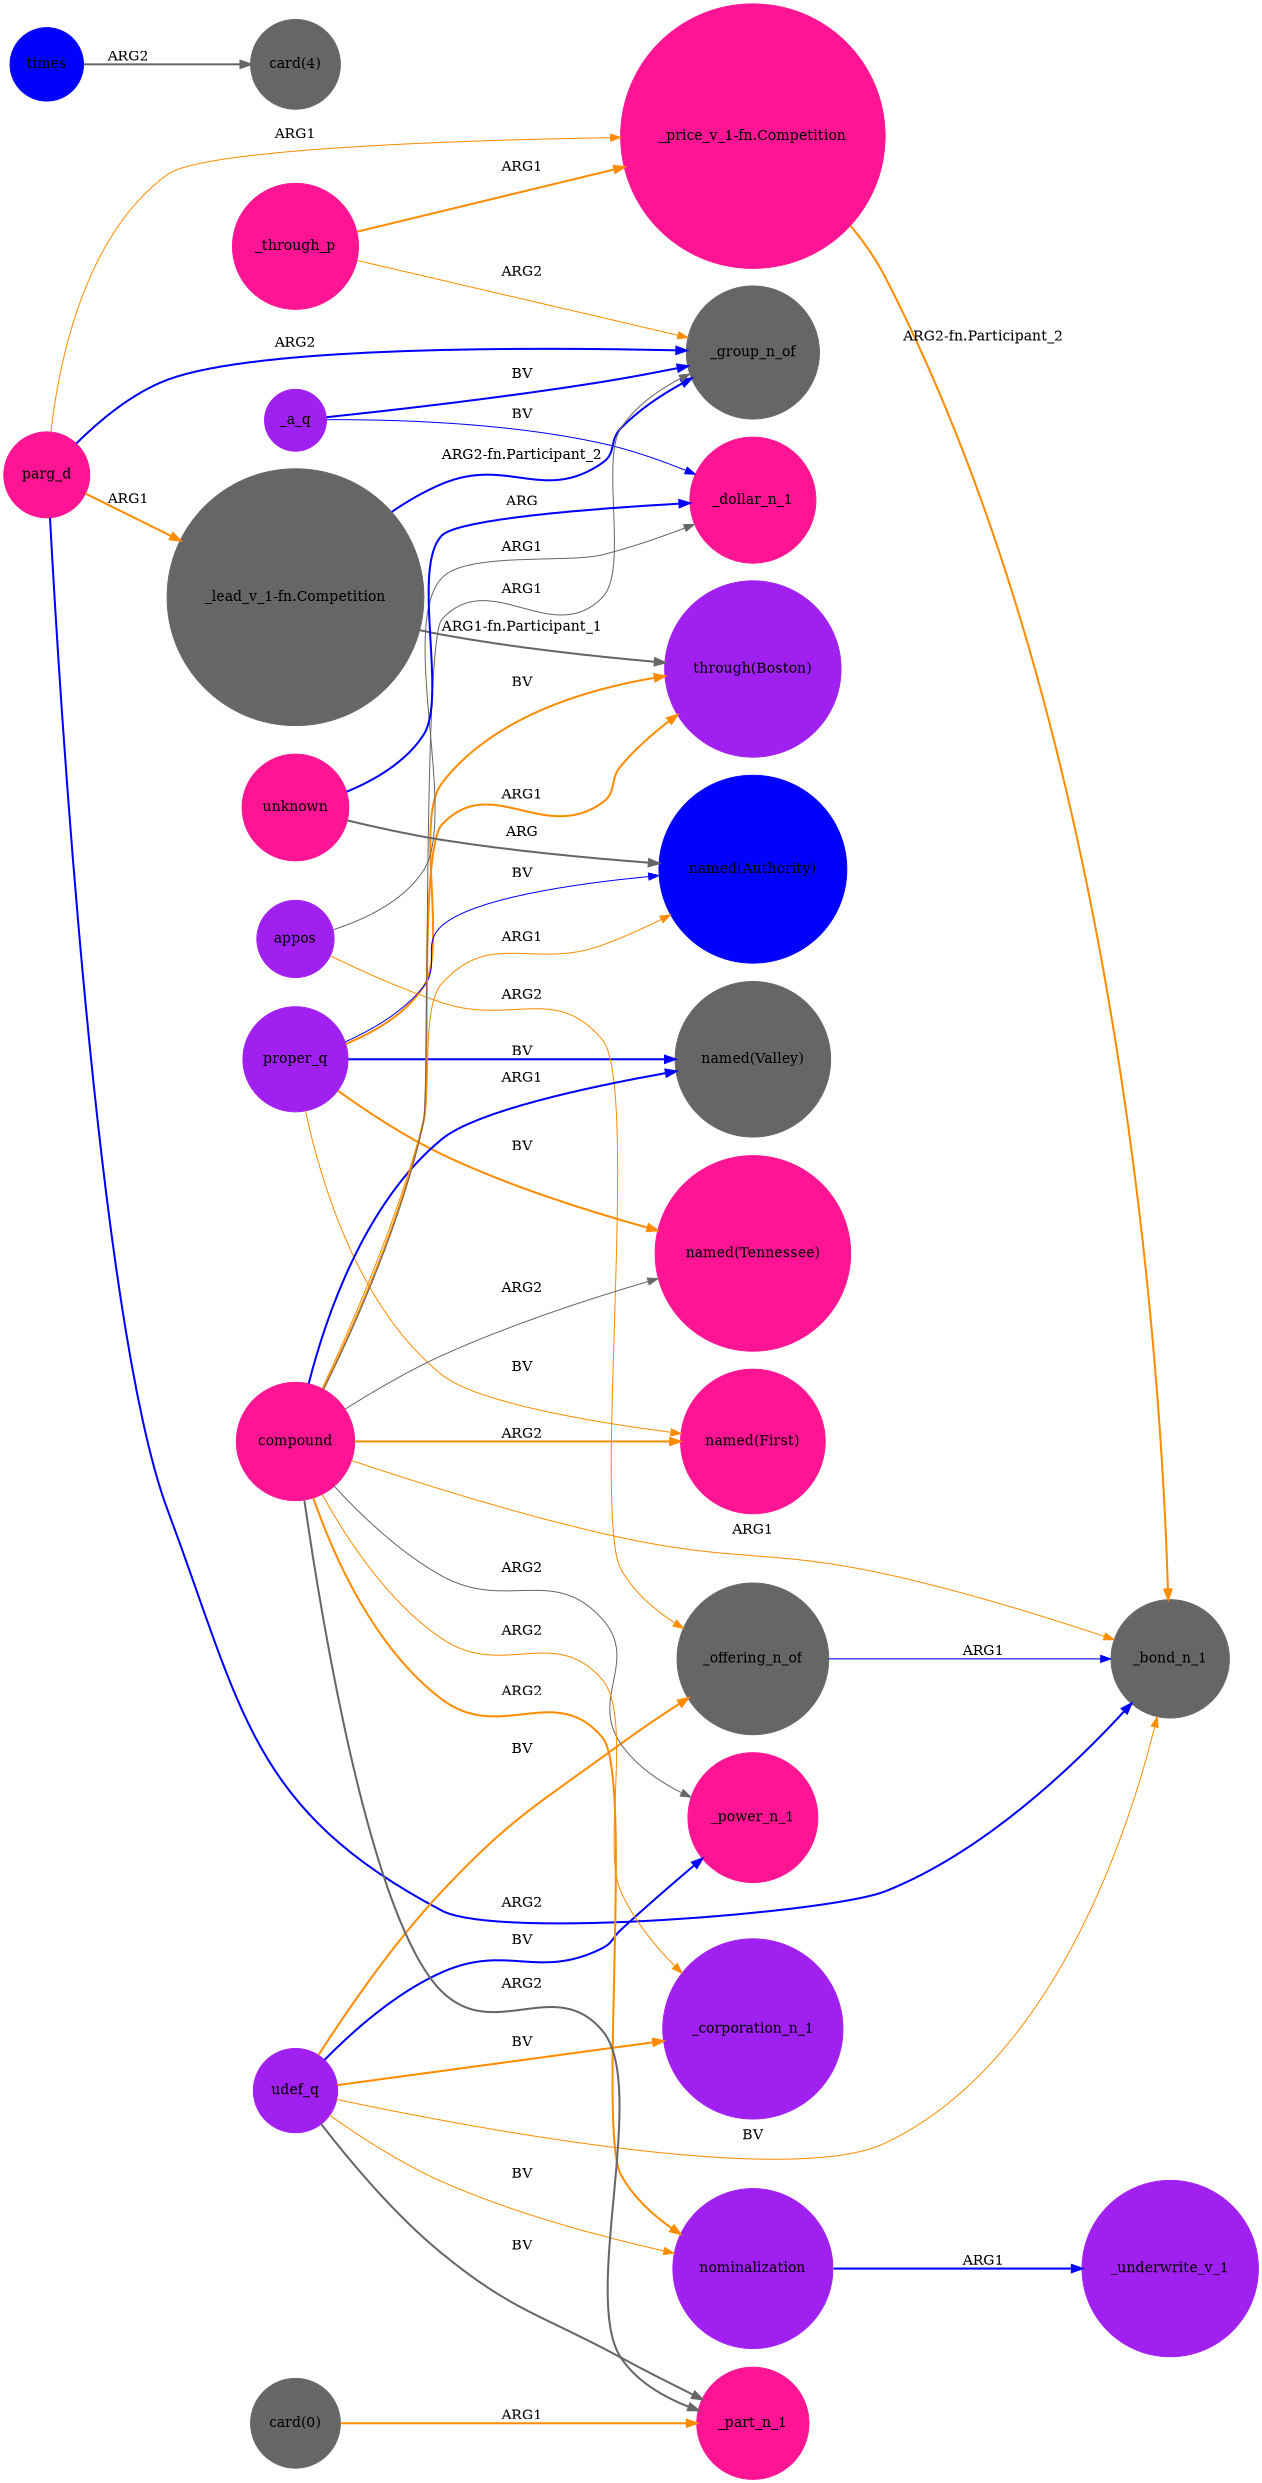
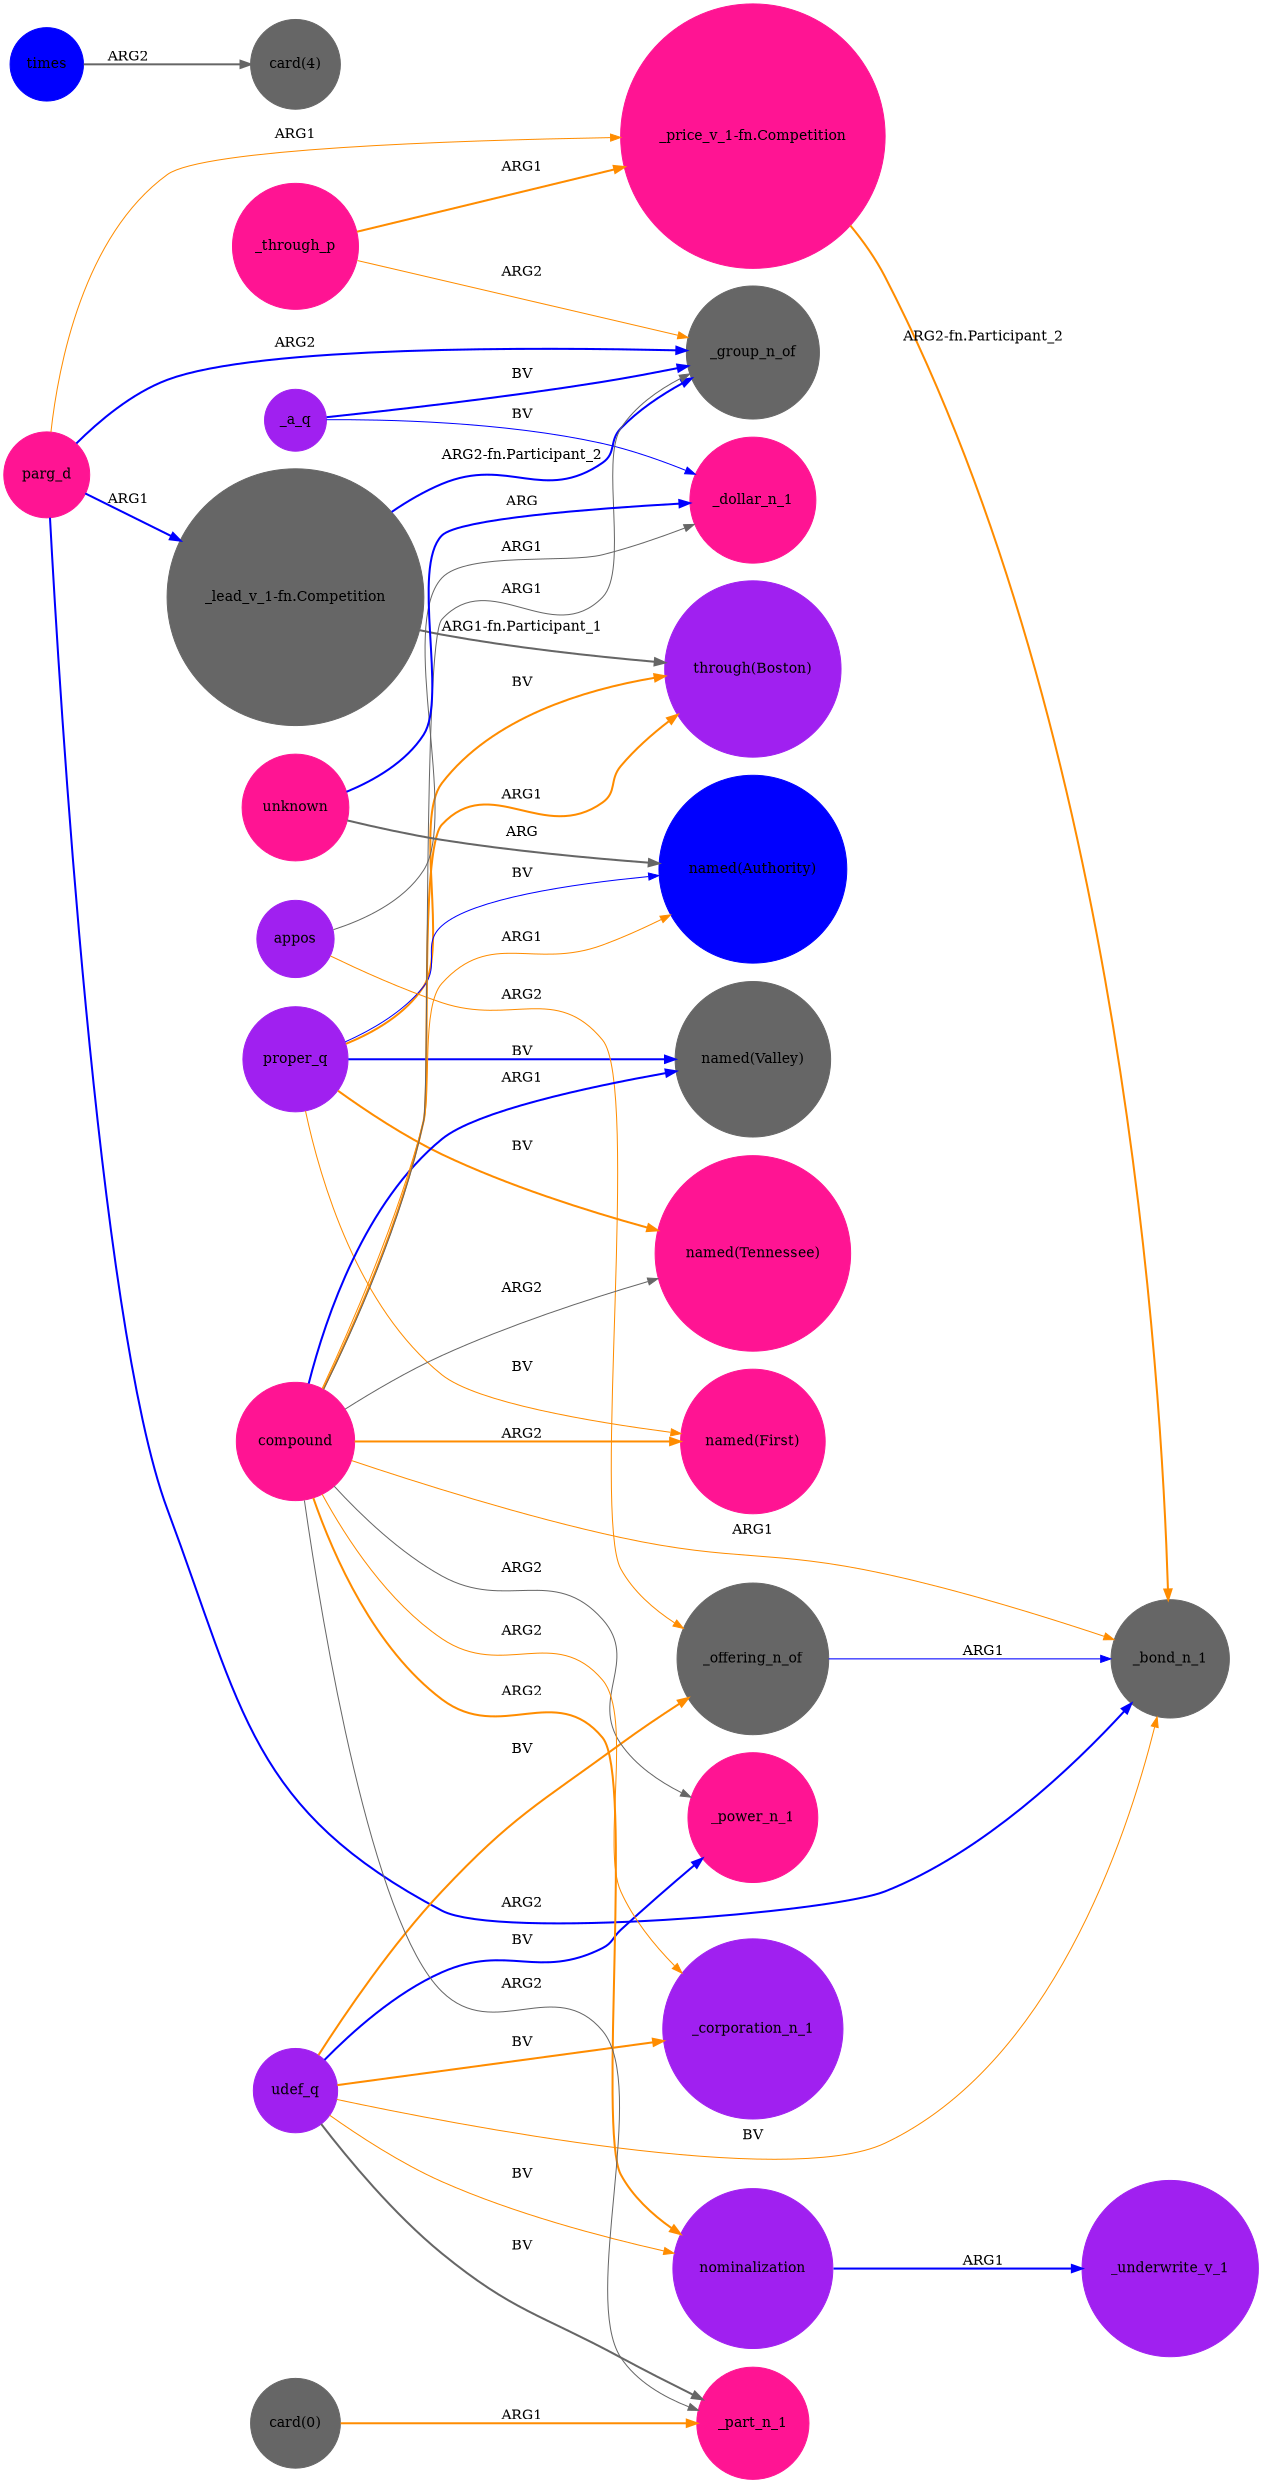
edge "parg_d" -> "_lead_v_1-fn.Competition": color darkorange -> blue
edge "compound" -> "_part_n_1": style bold -> solid
